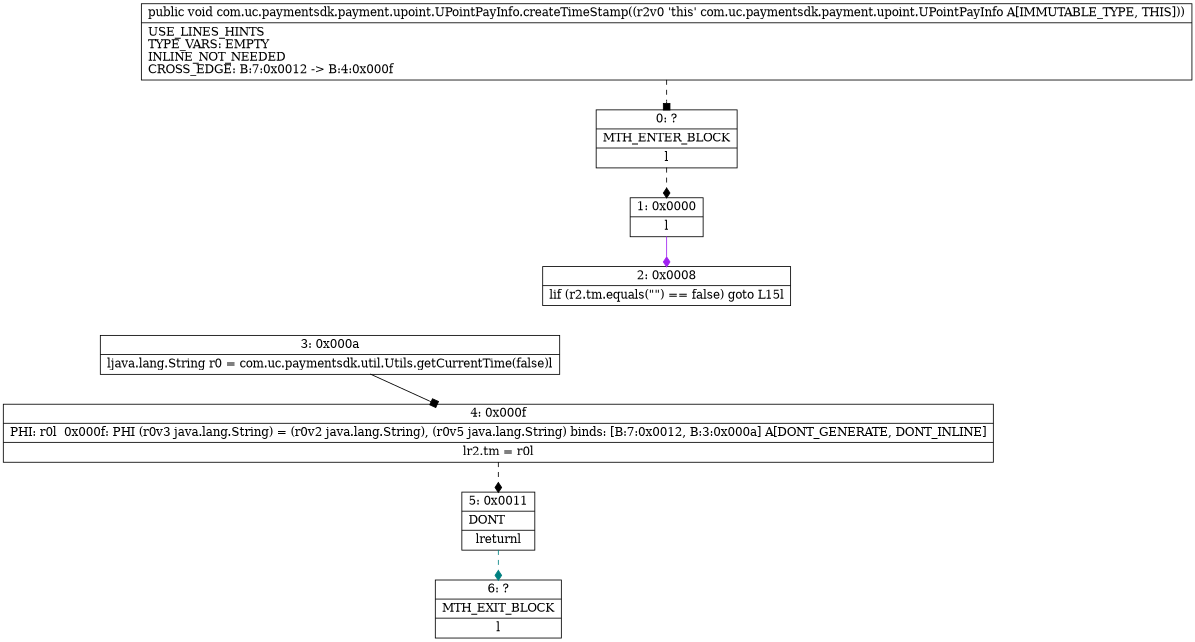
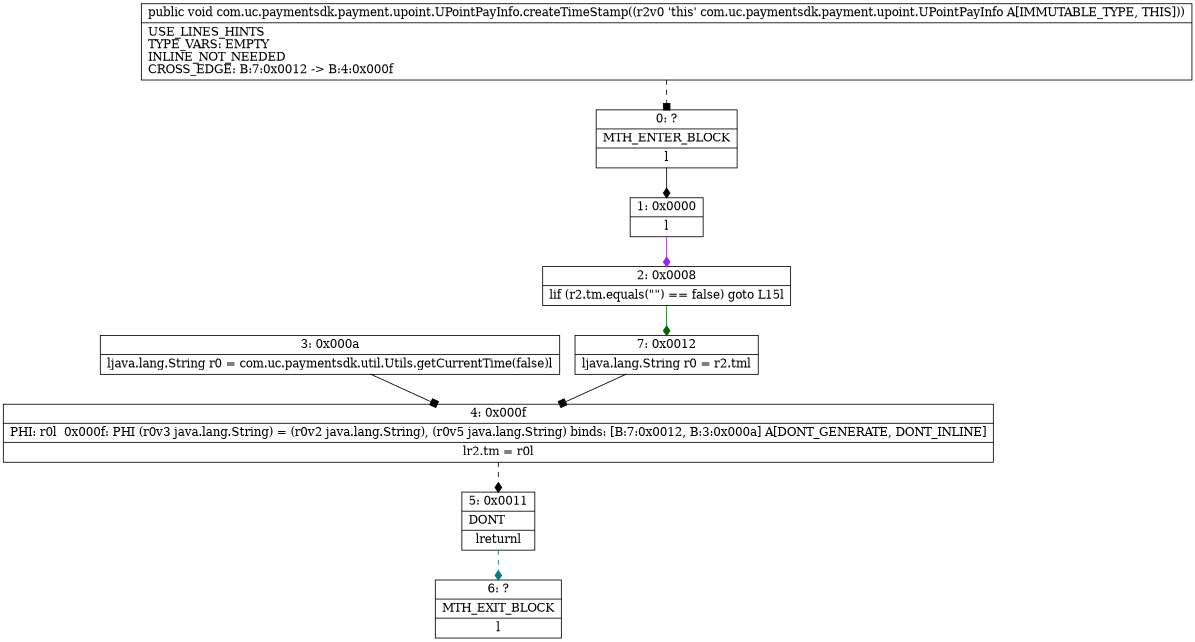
edge "0: ?" -> "1: 0x0000": style dashed -> solid
node "7: 0x0012": added
